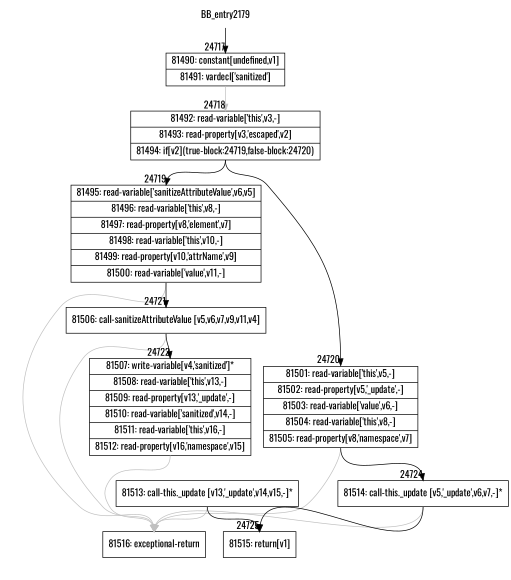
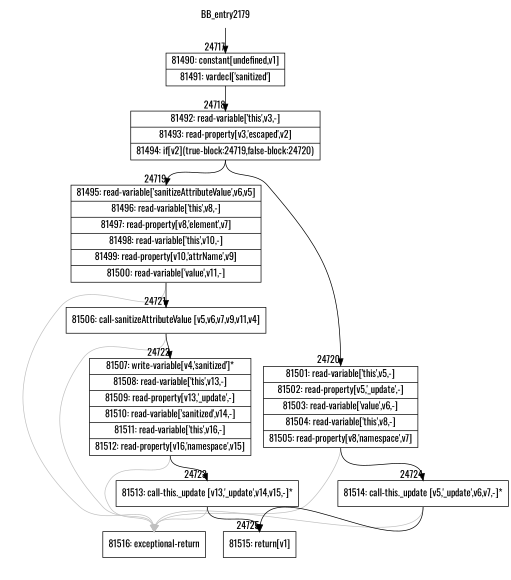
edge "81490: constant[undefined,v1]" -> "81492: read-variable['this',v3,-]": color gray -> black
edge "81507: write-variable[v4,'sanitized']*" -> "81513: call-this._update [v13,'_update',v14,v15,-]*": added
